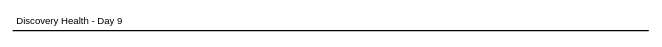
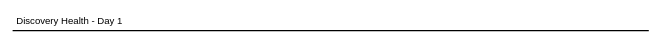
node "Discovery Health - Day 9": label "Discovery Health - Day 9" -> "Discovery Health - Day 1"
